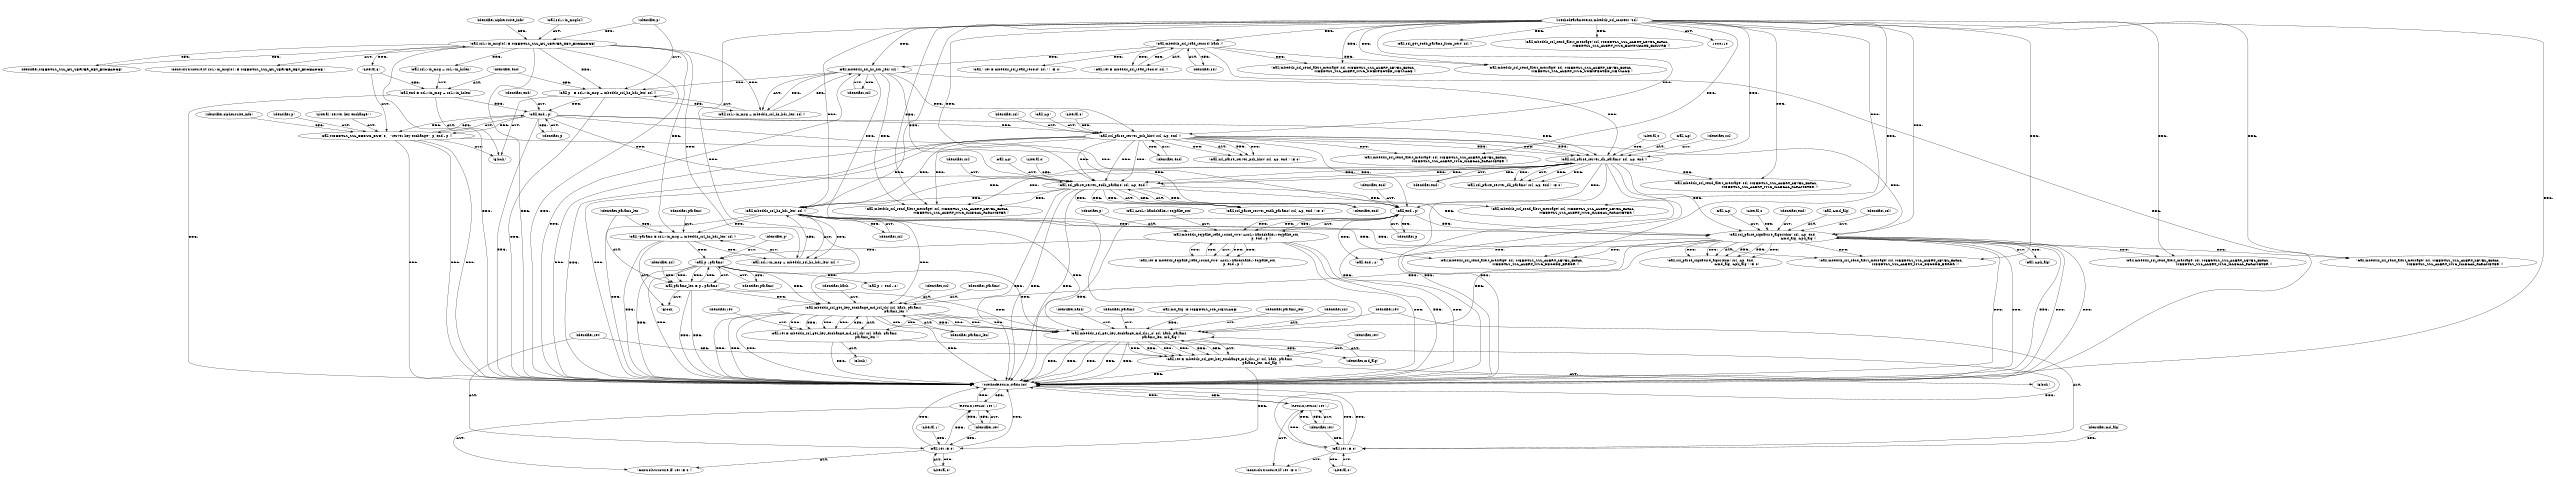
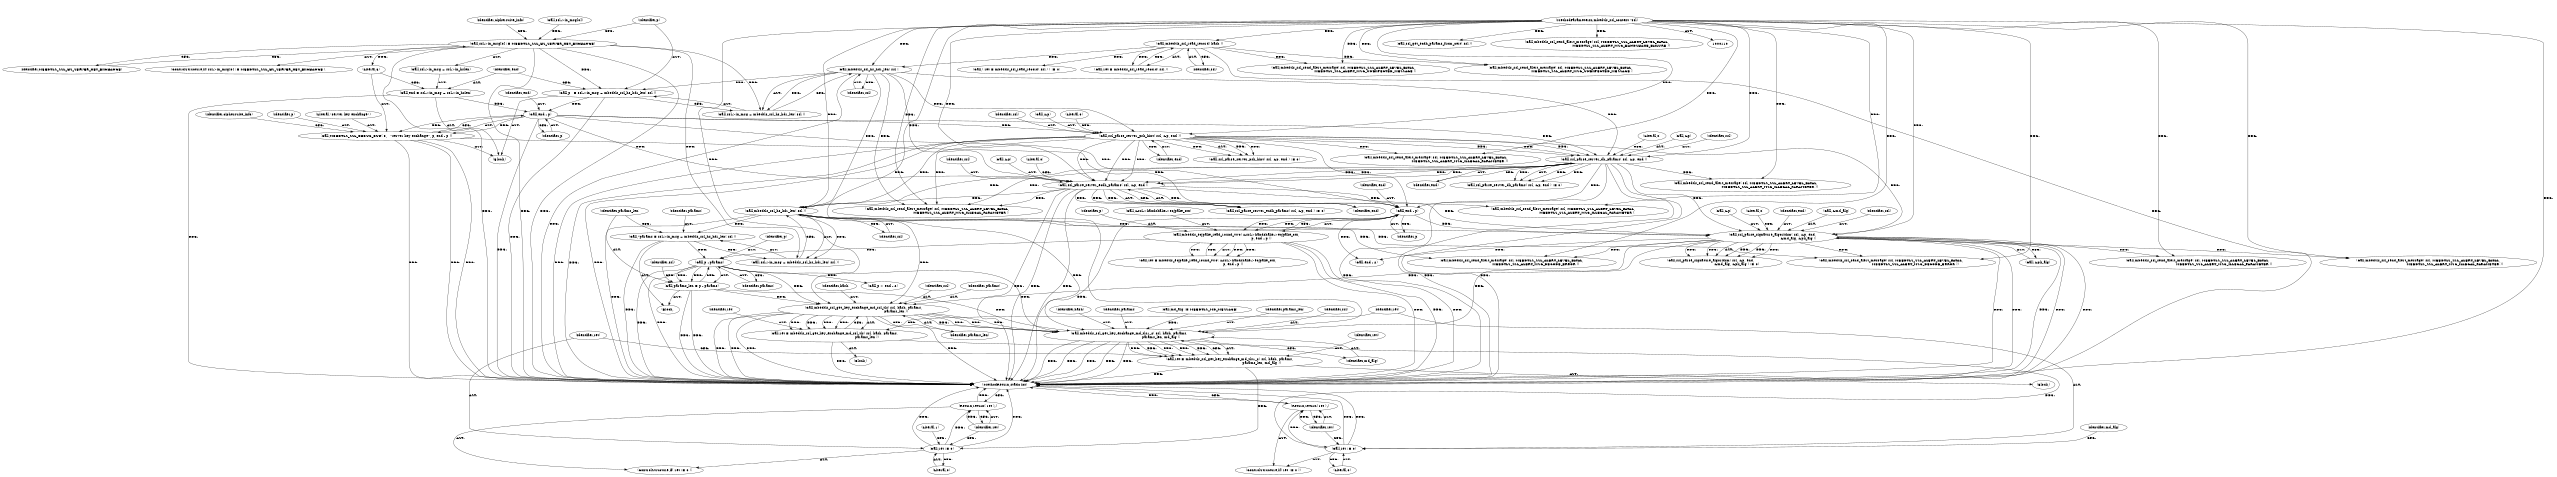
edge "(Call,ssl->in_msg[0])" -> "(Call,ssl->in_msg[0] != MBEDTLS_SSL_HS_SERVER_KEY_EXCHANGE)": label "AST: " -> "DDG: "
edge "(Call,ssl->in_msg[0] != MBEDTLS_SSL_HS_SERVER_KEY_EXCHANGE)" -> "(Call,ssl->in_msg + ssl->in_hslen)": label "DDG: " -> "AST: "
edge "(Call,ssl->in_msg[0] != MBEDTLS_SSL_HS_SERVER_KEY_EXCHANGE)" -> "(Call,*params = ssl->in_msg + mbedtls_ssl_hs_hdr_len( ssl ))": removed, label "DDG:"
